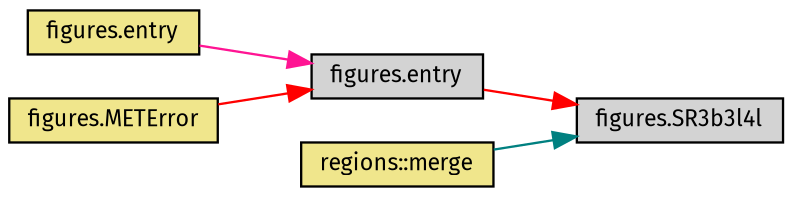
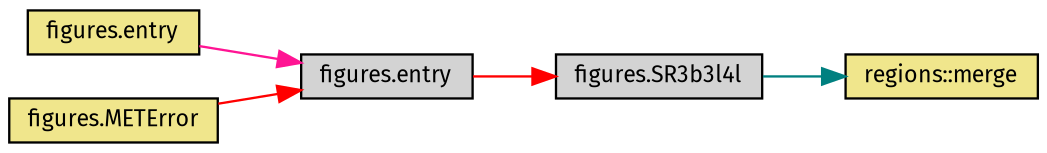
edge "regions::merge" -> "figures.SR3b3l4l": reversed
